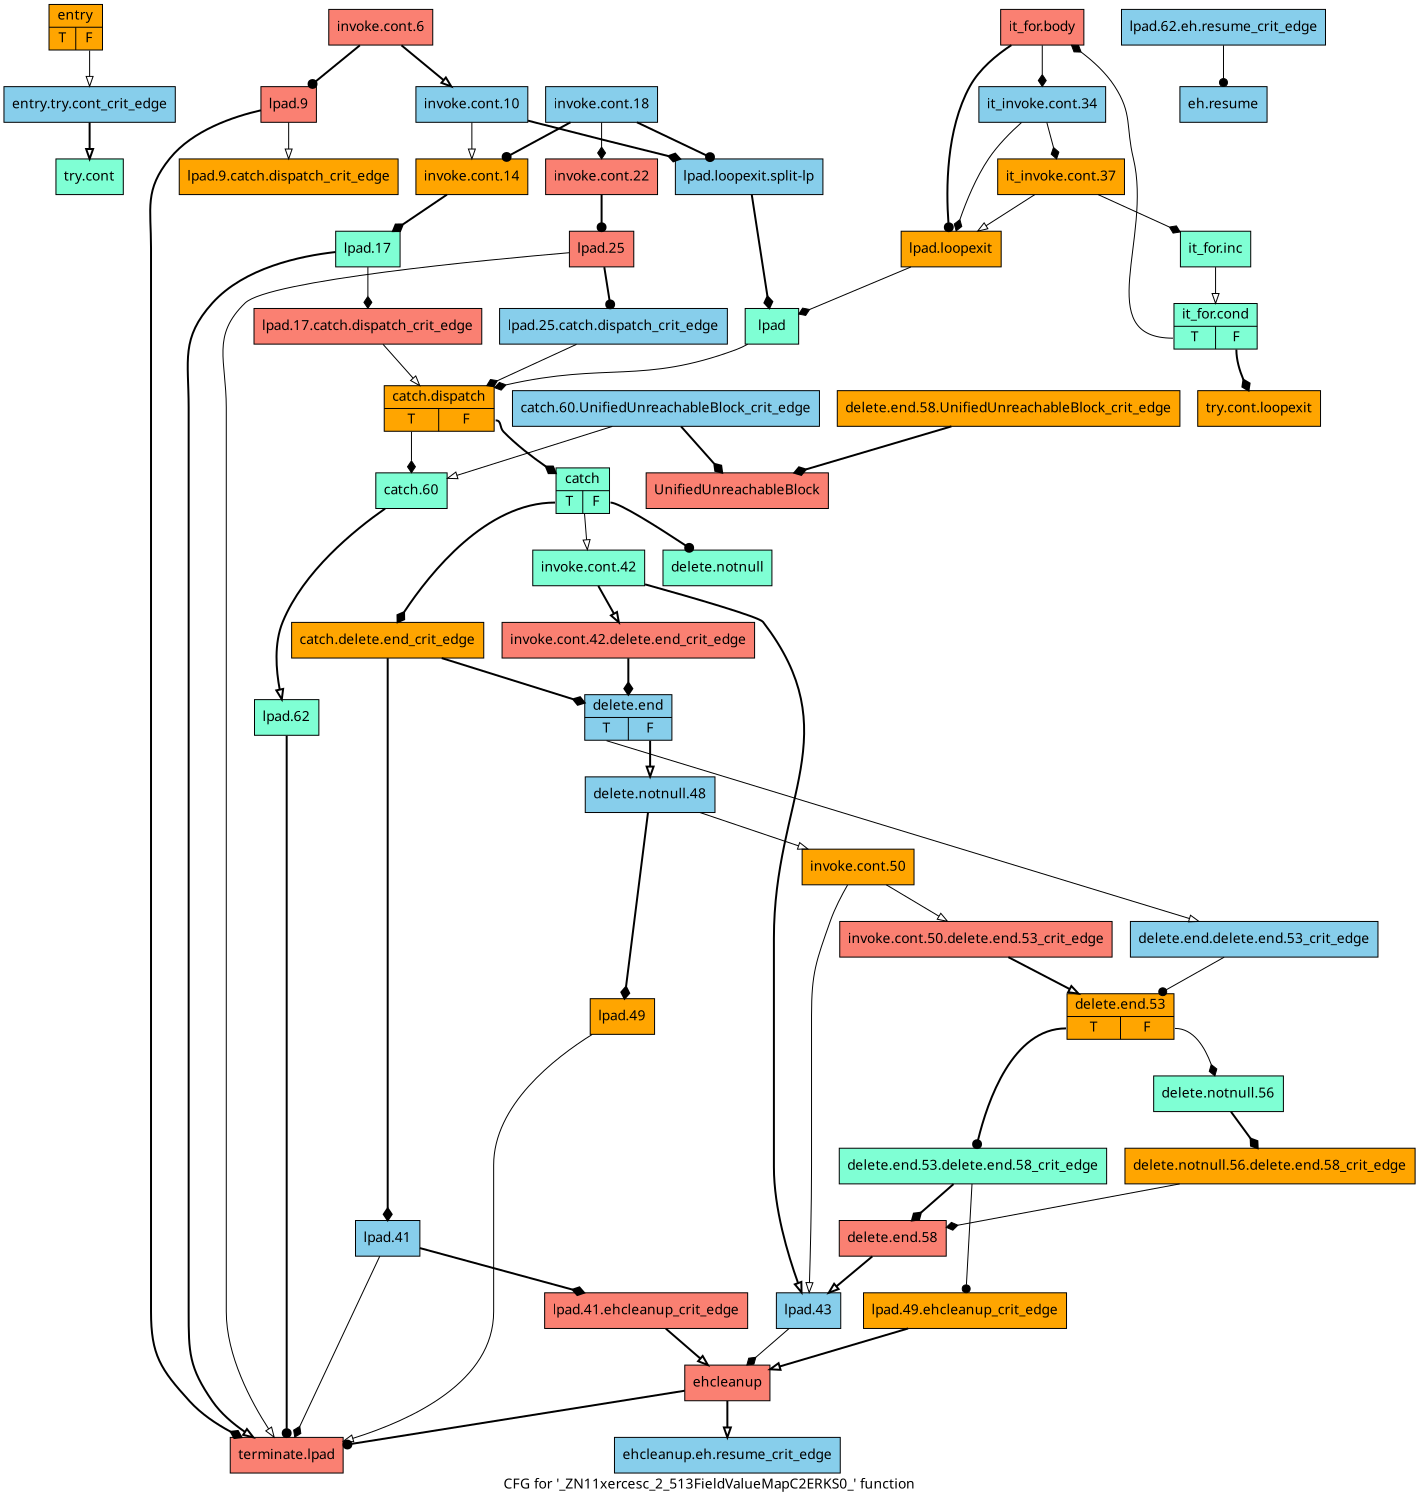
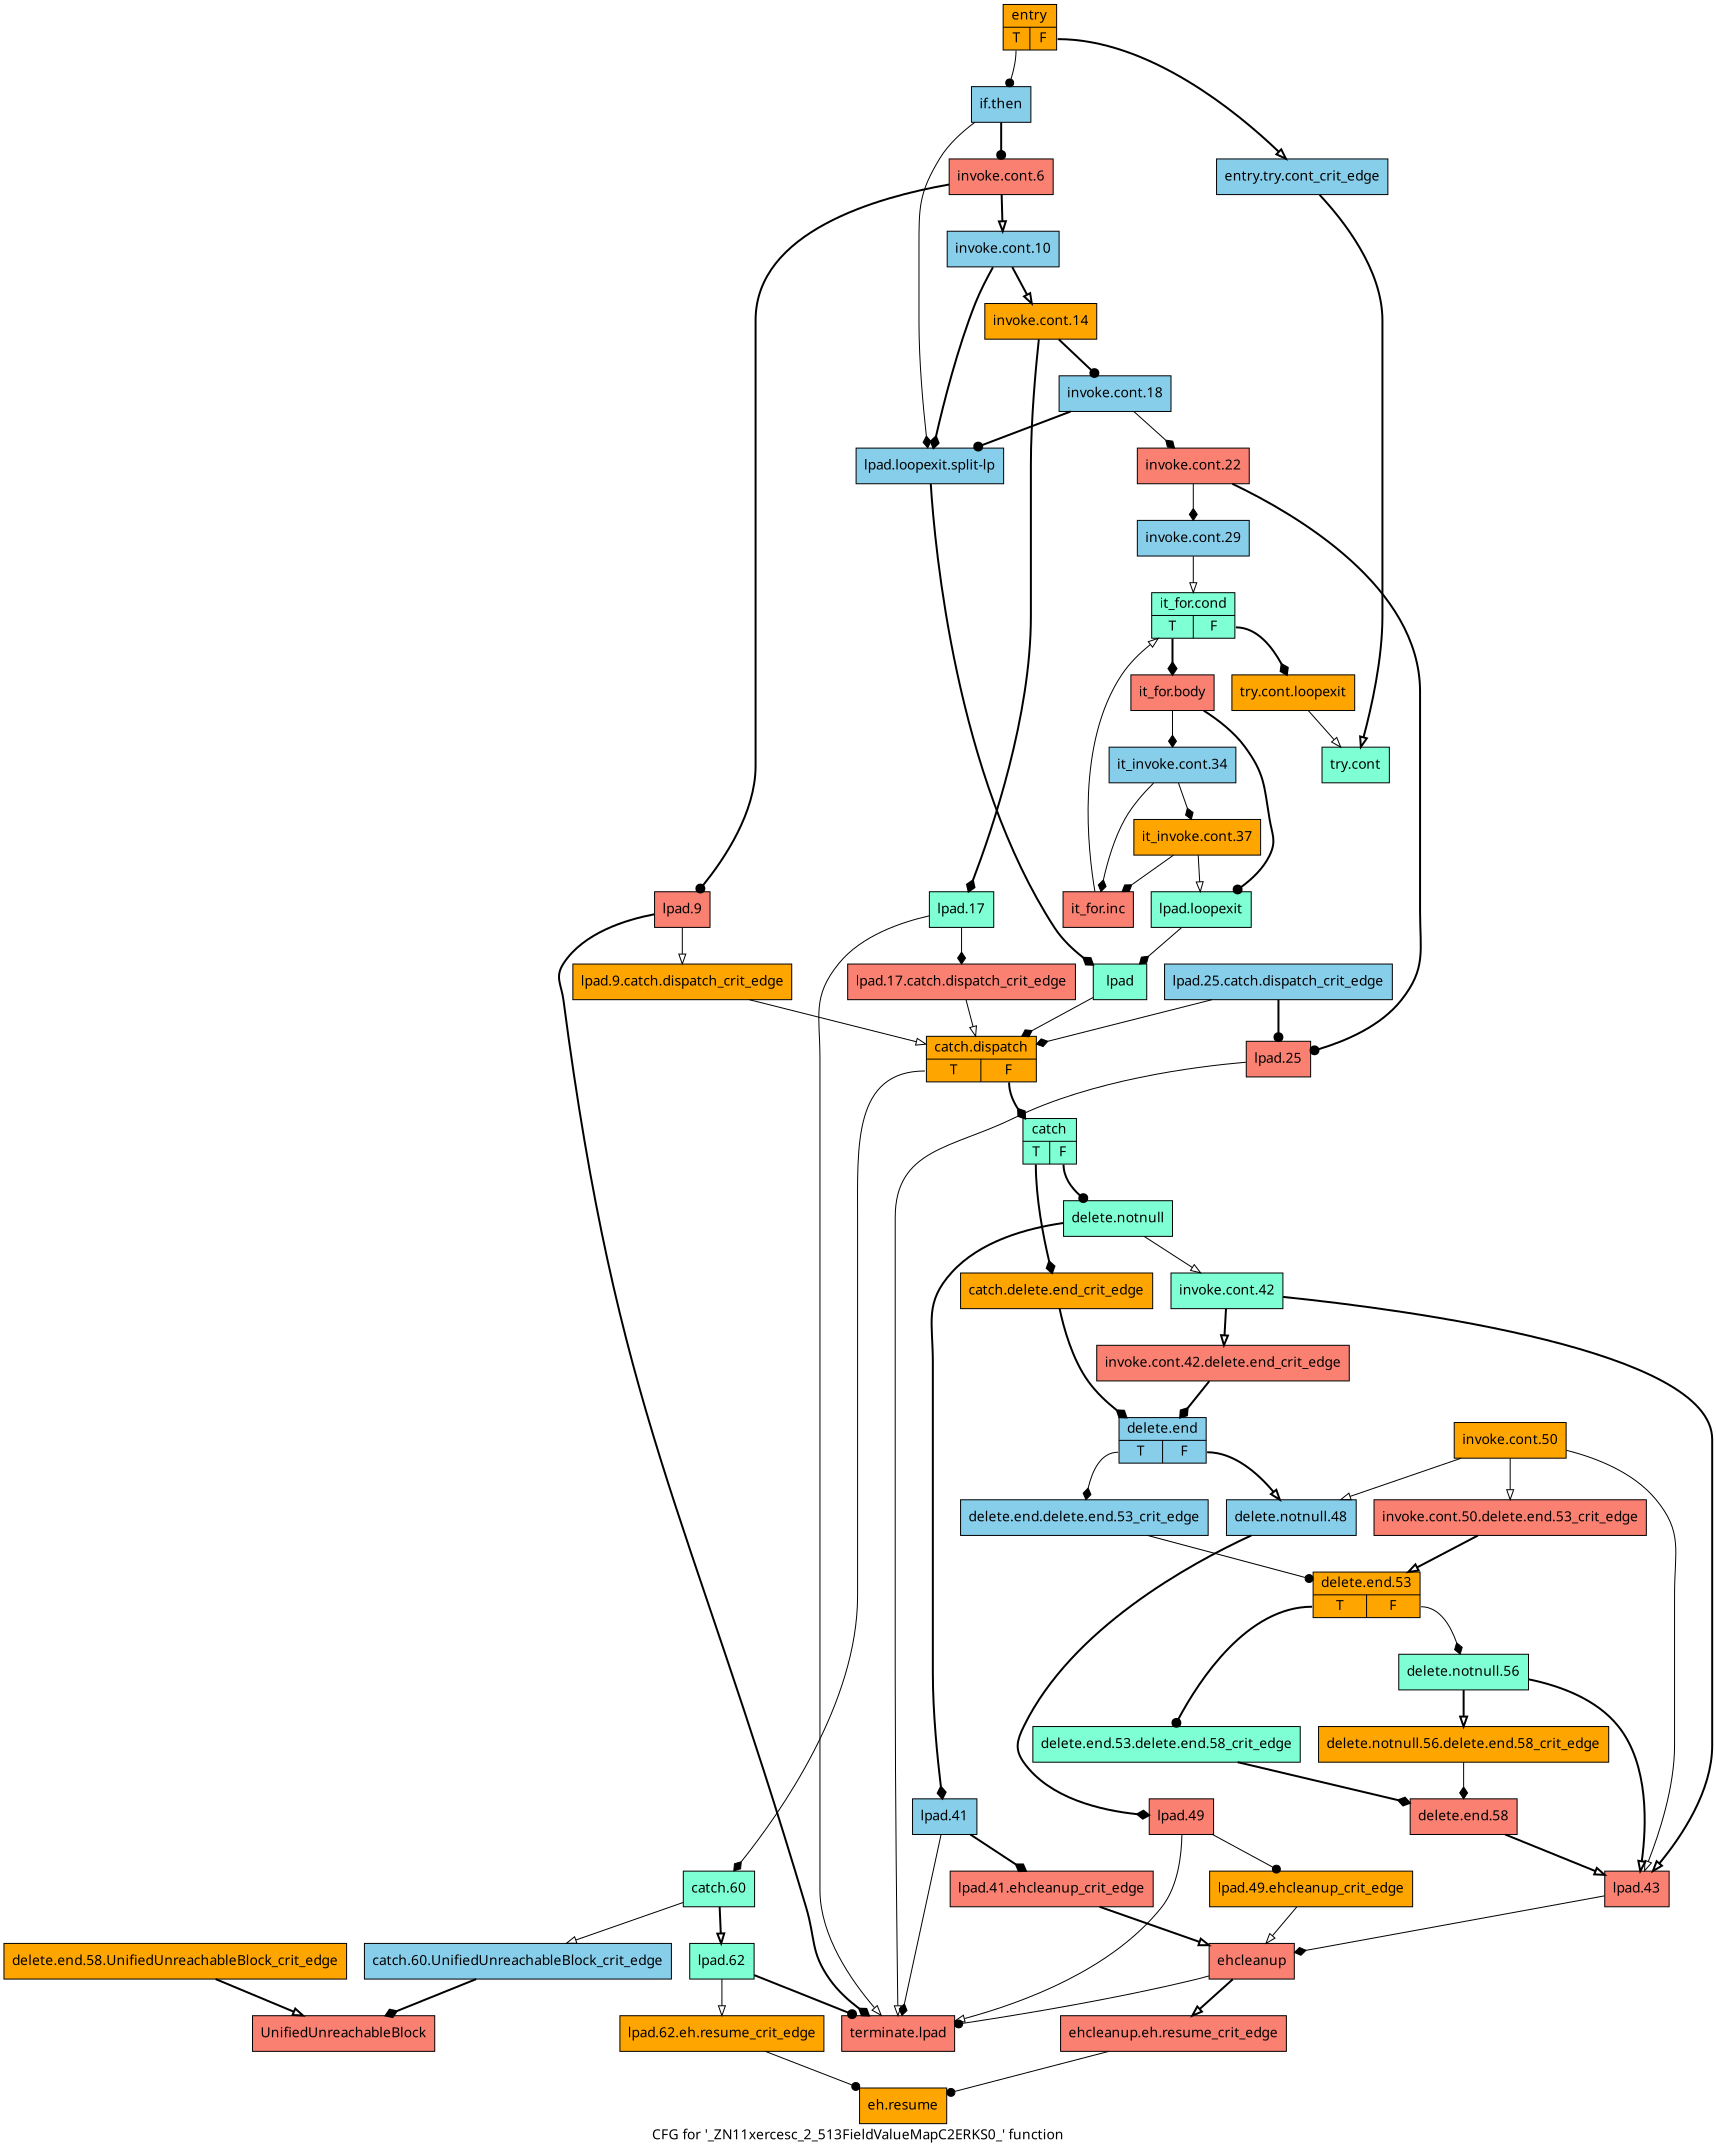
node "lpad.62.eh.resume_crit_edge": fillcolor skyblue -> orange
edge "entry" -> "entry.try.cont_crit_edge": style solid -> bold
node "if.then": added
node "eh.resume": fillcolor skyblue -> orange
edge "invoke.cont.10" -> "invoke.cont.14": style solid -> bold
edge "invoke.cont.18" -> "invoke.cont.14": reversed
edge "it_invoke.cont.34" -> "lpad.loopexit": now "it_invoke.cont.34" -> "it_for.inc"
edge "it_for.cond" -> "it_for.body": style solid -> bold
node "lpad.loopexit": fillcolor orange -> aquamarine
node "it_for.inc": fillcolor aquamarine -> salmon
edge "lpad.25" -> "lpad.25.catch.dispatch_crit_edge": reversed
edge "delete.end.58.UnifiedUnreachableBlock_crit_edge" -> "UnifiedUnreachableBlock": arrowhead diamond -> onormal
edge "catch.60.UnifiedUnreachableBlock_crit_edge" -> "catch.60": reversed
edge "catch" -> "invoke.cont.42": now "delete.notnull" -> "invoke.cont.42"
node "invoke.cont.29": added
edge "try.cont.loopexit" -> "try.cont": added
edge "lpad.17" -> "terminate.lpad": style bold -> solid
edge "delete.notnull.48" -> "invoke.cont.50": reversed
edge "delete.end" -> "delete.end.delete.end.53_crit_edge": arrowhead onormal -> diamond
edge "catch.delete.end_crit_edge" -> "lpad.41": now "delete.notnull" -> "lpad.41"
node "lpad.49": fillcolor orange -> salmon
edge "lpad.9.catch.dispatch_crit_edge" -> "catch.dispatch": added
edge "delete.notnull.56" -> "delete.notnull.56.delete.end.58_crit_edge": arrowhead diamond -> onormal
edge "delete.end.53.delete.end.58_crit_edge" -> "lpad.49.ehcleanup_crit_edge": now "lpad.49" -> "lpad.49.ehcleanup_crit_edge"
node "lpad.43": fillcolor skyblue -> salmon
edge "lpad.49.ehcleanup_crit_edge" -> "ehcleanup": style bold -> solid
edge "ehcleanup" -> "terminate.lpad": style bold -> solid
node "ehcleanup.eh.resume_crit_edge": fillcolor skyblue -> salmon
edge "delete.notnull.56" -> "lpad.43": added
edge "lpad.62" -> "lpad.62.eh.resume_crit_edge": added
edge "ehcleanup.eh.resume_crit_edge" -> "eh.resume": added
